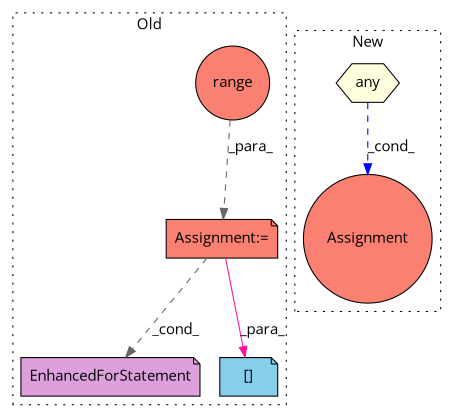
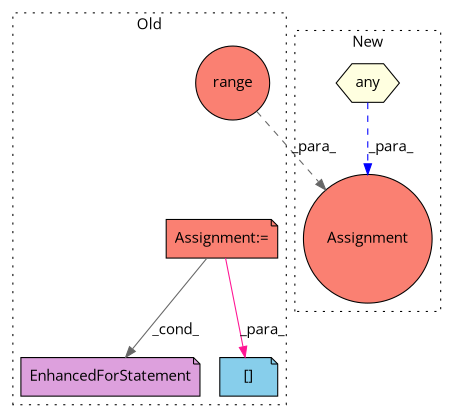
edge "any" -> "Assignment": label "_cond_" -> "_para_"
edge "range" -> "Assignment:=": now "range" -> "Assignment"
edge "Assignment:=" -> "EnhancedForStatement": style dashed -> solid
